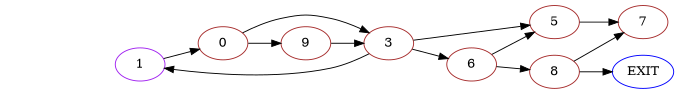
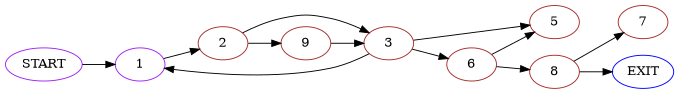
edge "5" -> "7": removed
node "0": label "0" -> "2"
node "START": added
